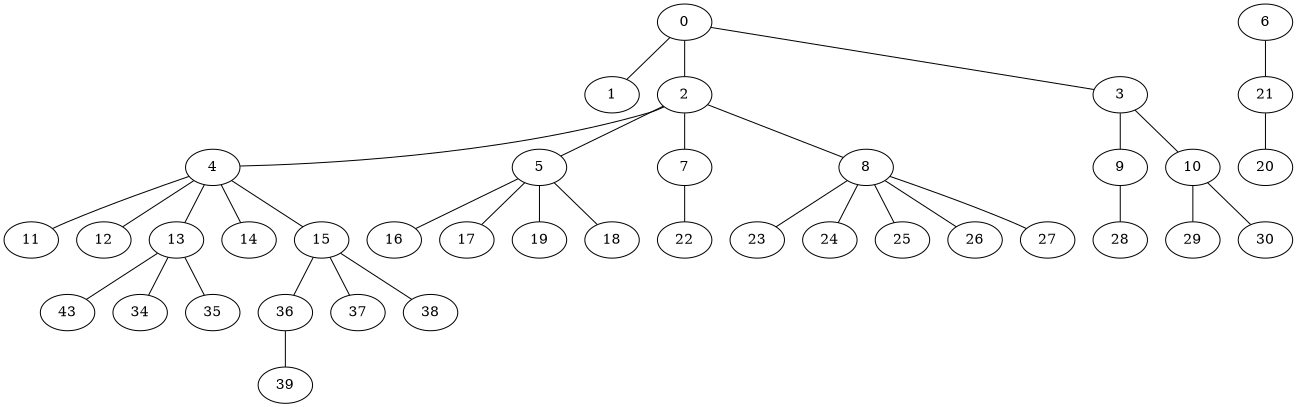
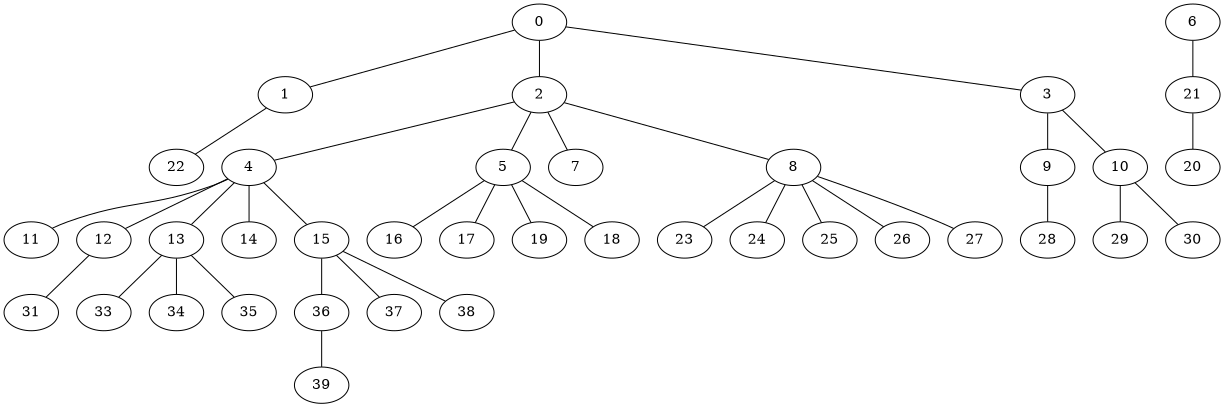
edge "7" -- "22": now "1" -- "22"
node "31": added
node "43": label "43" -> "33"
